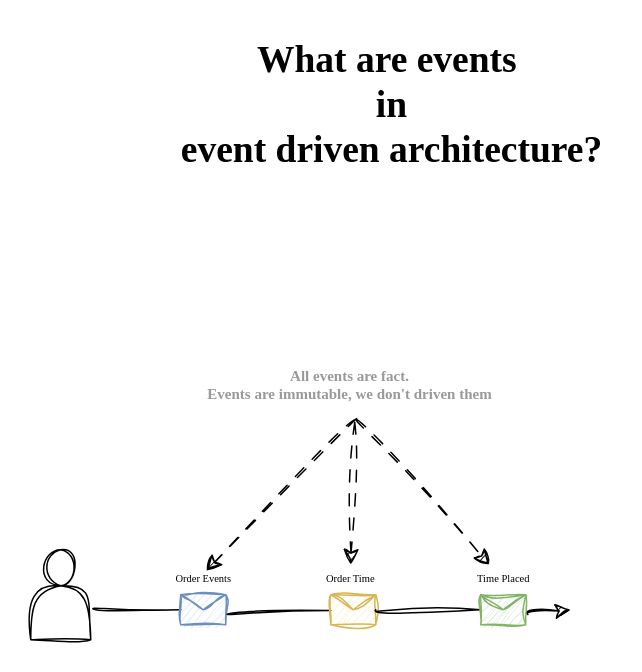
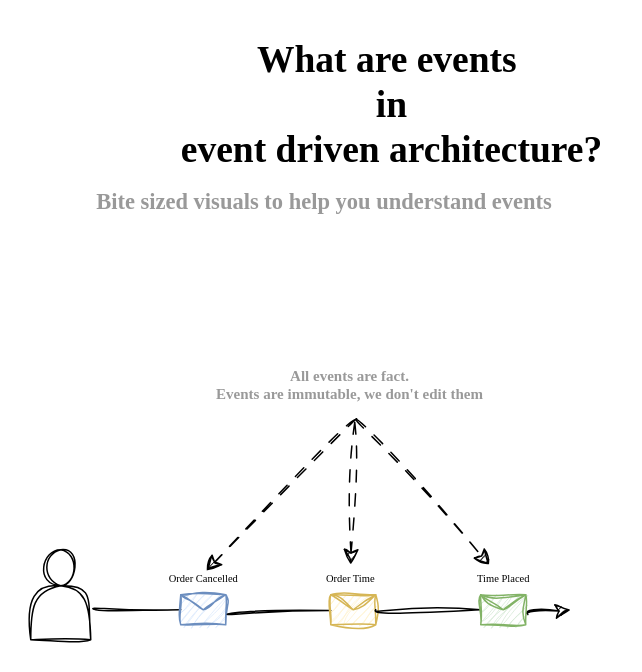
node "Bite sized visuals to help you understand events": added
node "All events are fact. Events are immutable, we don't driven them": label "All events are fact. Events are immutable, we don't driven them" -> "All events are fact. Events are immutable, we don't edit them"
node "Order Events": label "Order Events" -> "Order Cancelled"
